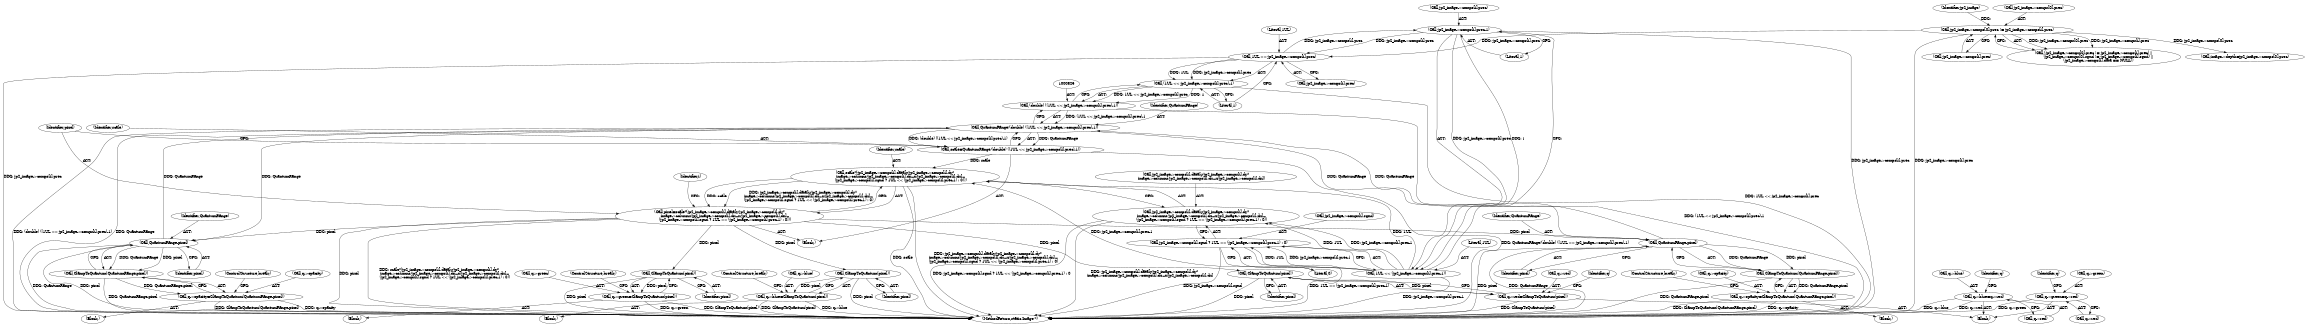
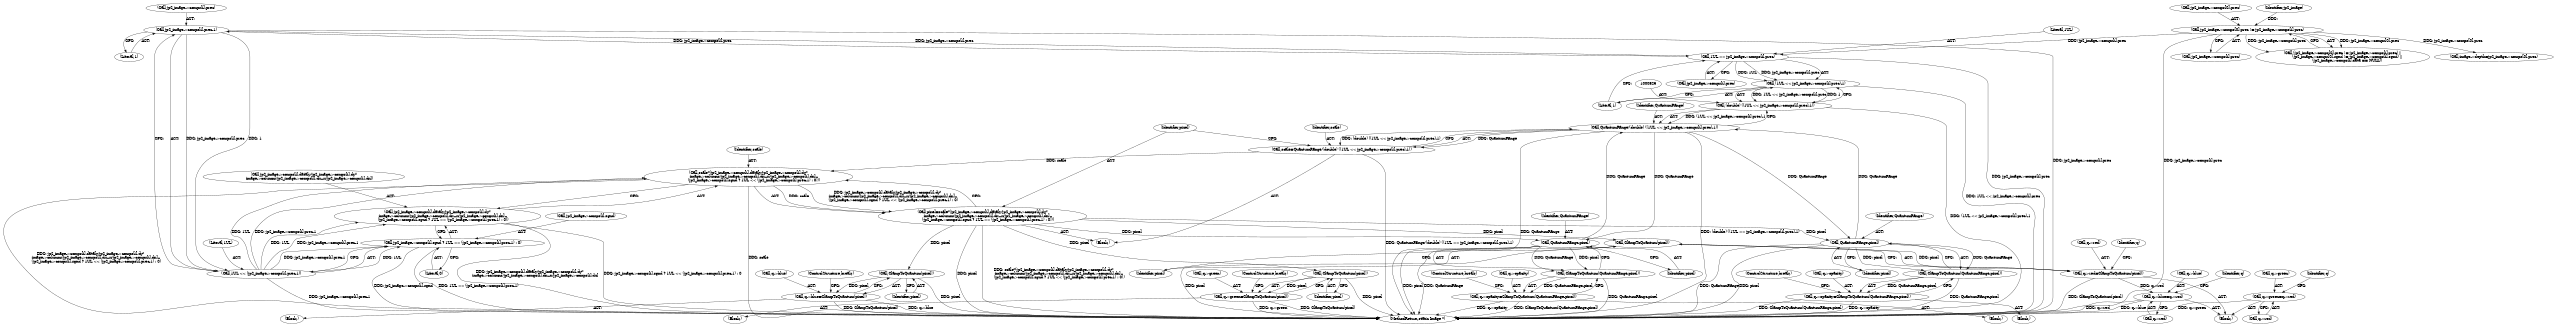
node "(Identifier,i)": removed
edge "(Call,q->red=ClampToQuantum(pixel))" -> "(Call,q->blue=q->red)": added, label "DDG: q->red"
